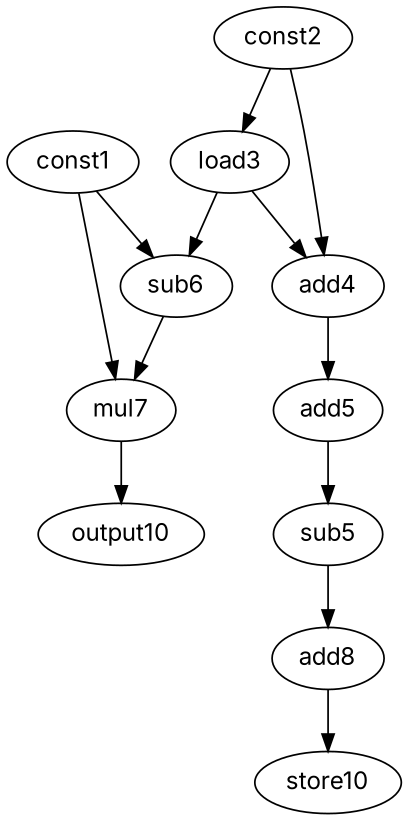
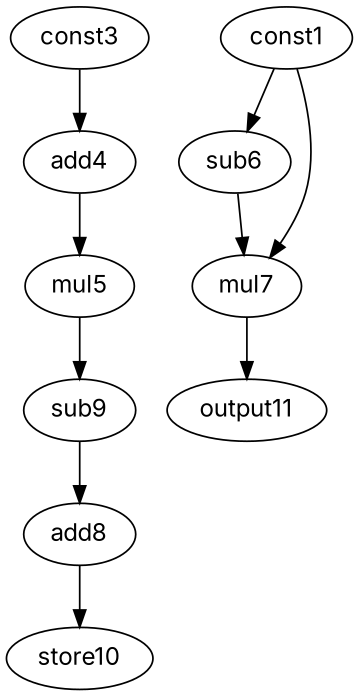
node "const2": label "const2" -> "const3"
node "load3": removed
node "add5": label "add5" -> "mul5"
node "output10": label "output10" -> "output11"
node "sub5": label "sub5" -> "sub9"
